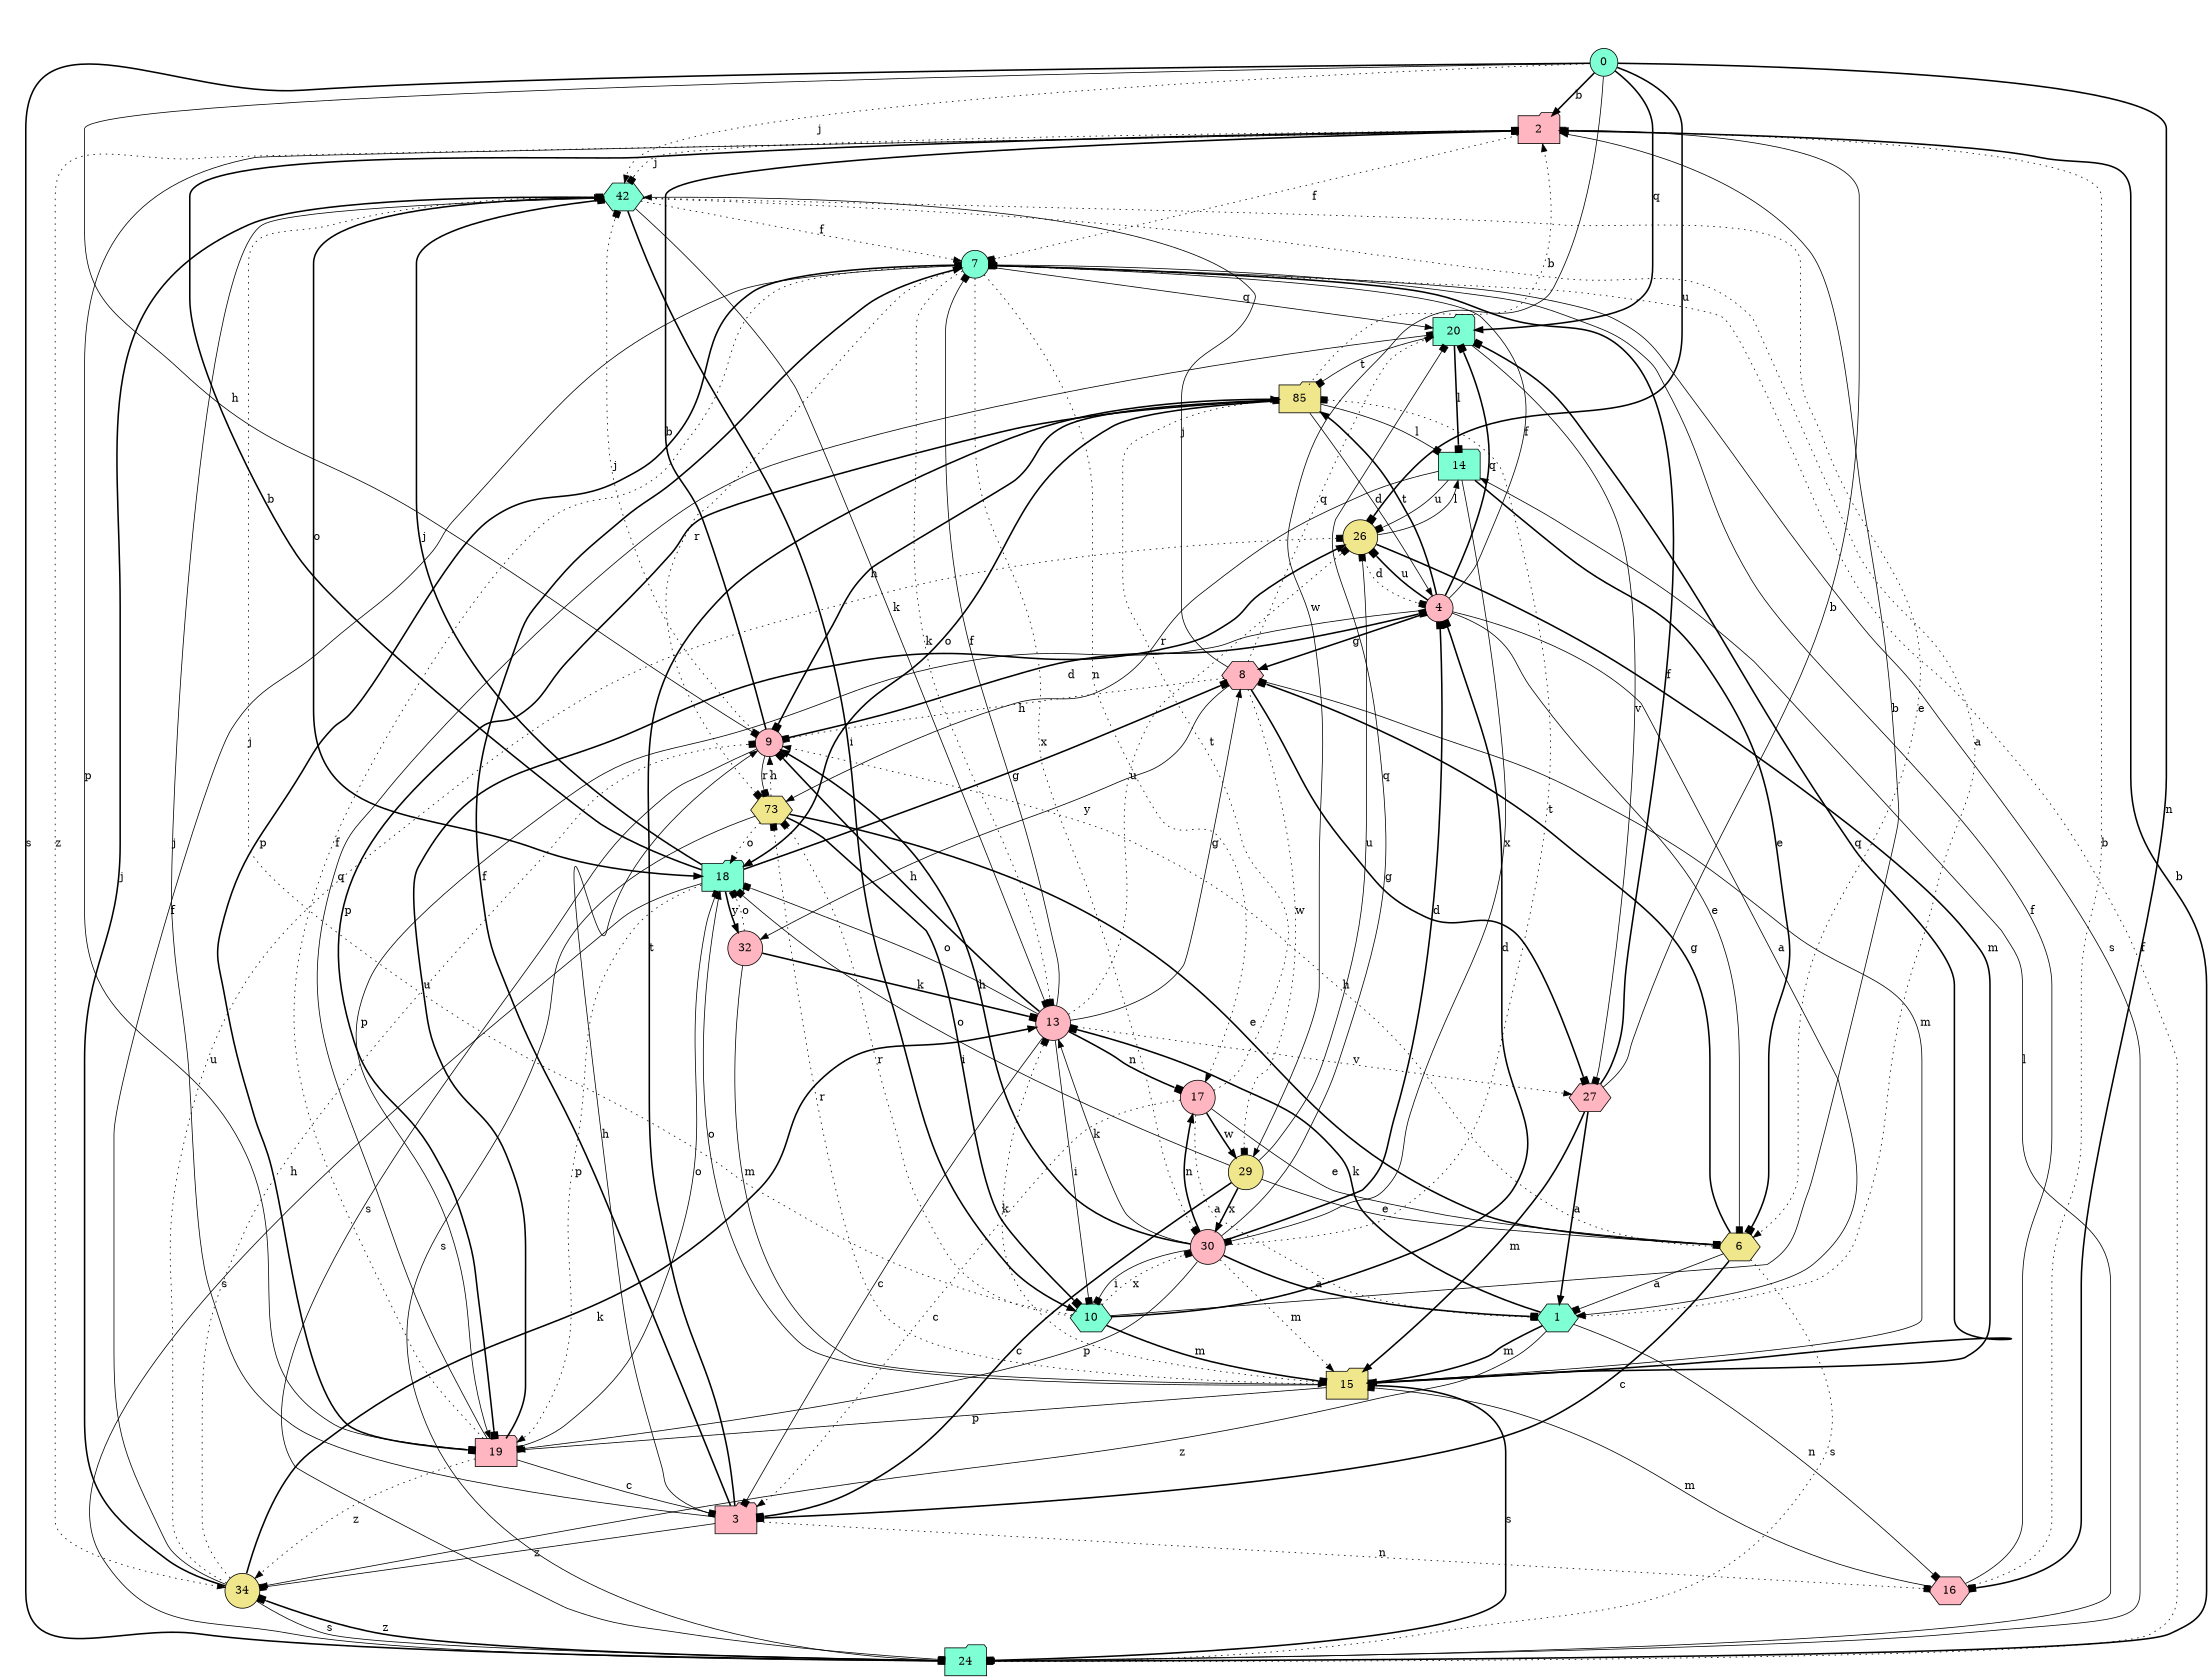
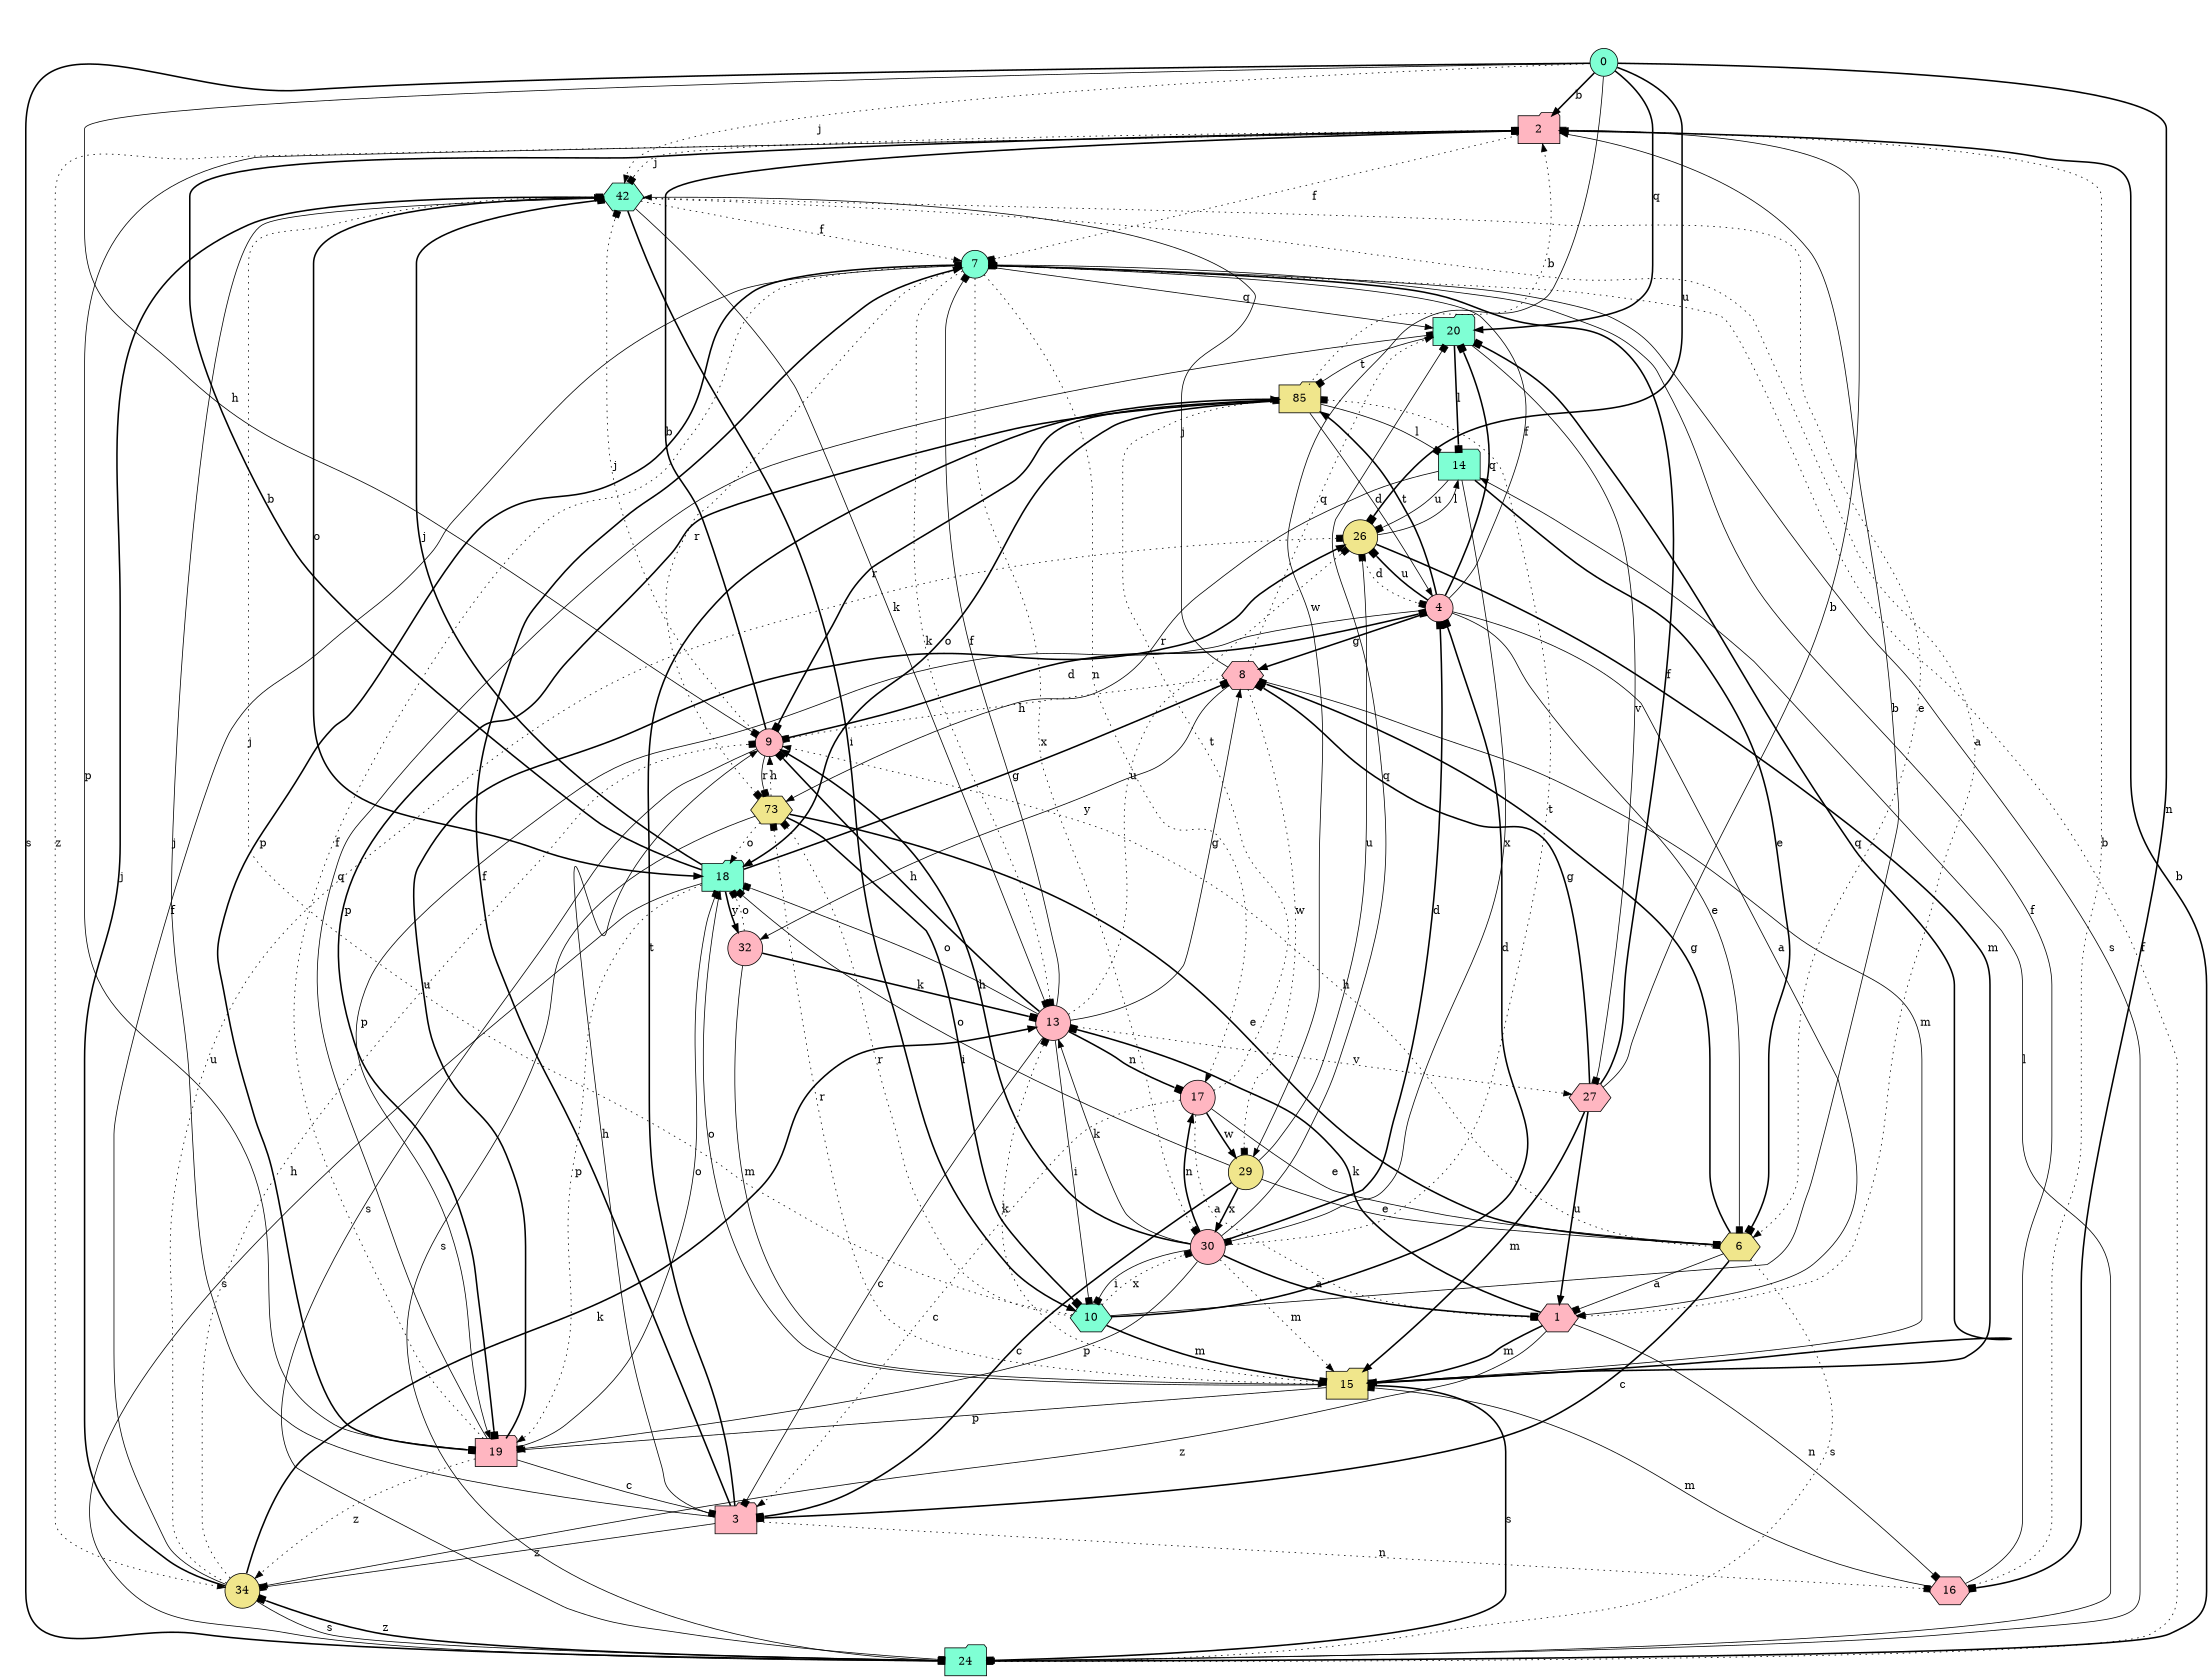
edge "85" -> "9": label "h" -> "r"
edge "8" -> "27": reversed
edge "27" -> "1": label "a" -> "u"
node "1": fillcolor aquamarine -> lightpink
